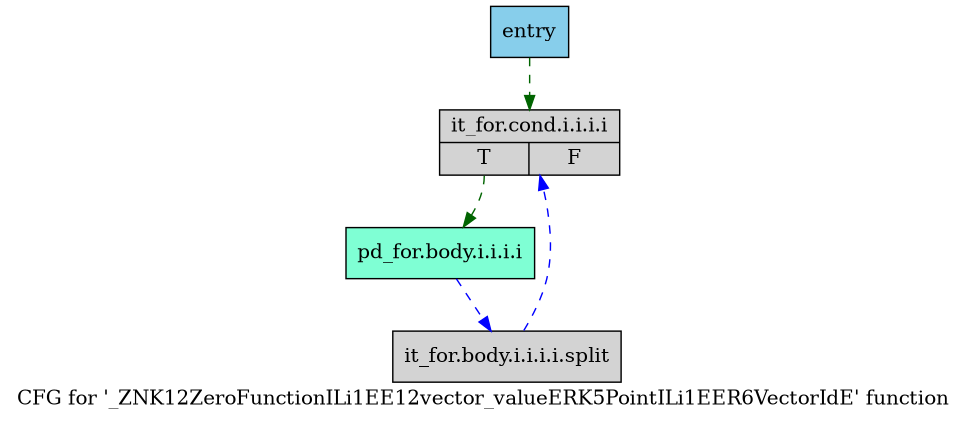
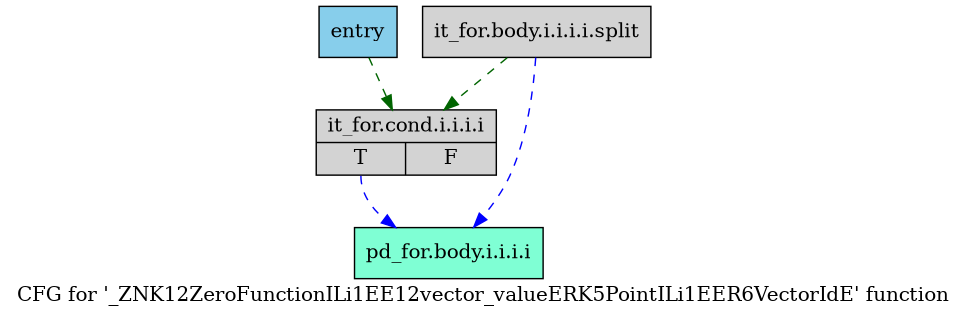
edge "it_for.cond.i.i.i.i" -> "pd_for.body.i.i.i.i": color darkgreen -> blue
edge "it_for.body.i.i.i.i.split" -> "it_for.cond.i.i.i.i": color blue -> darkgreen
edge "pd_for.body.i.i.i.i" -> "it_for.body.i.i.i.i.split": reversed
